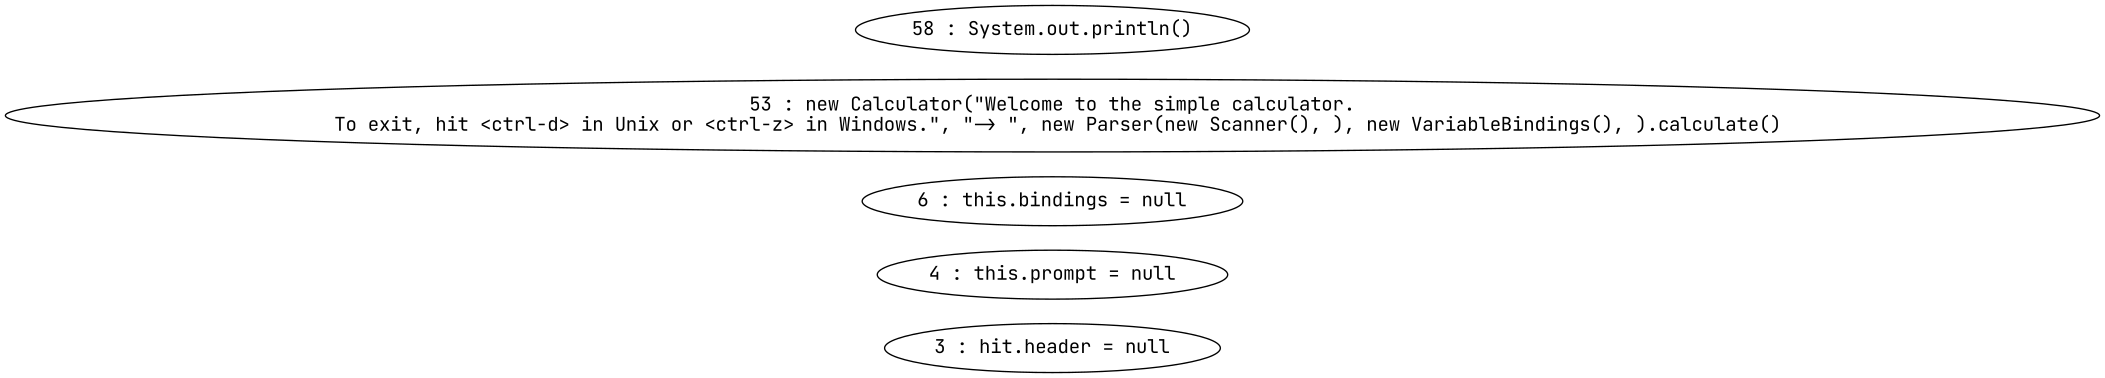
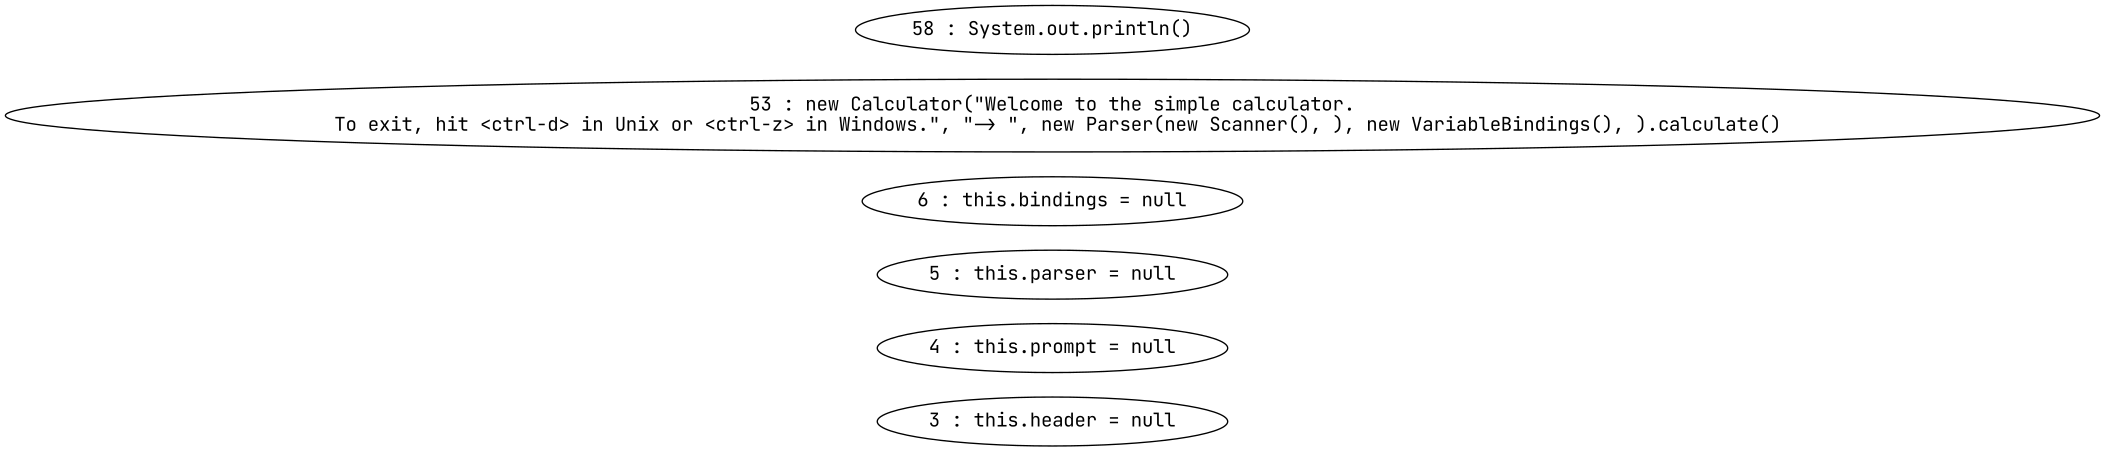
node "5 : this.parser = null": added
node "3 : hit.header = null": label "3 : hit.header = null" -> "3 : this.header = null"
